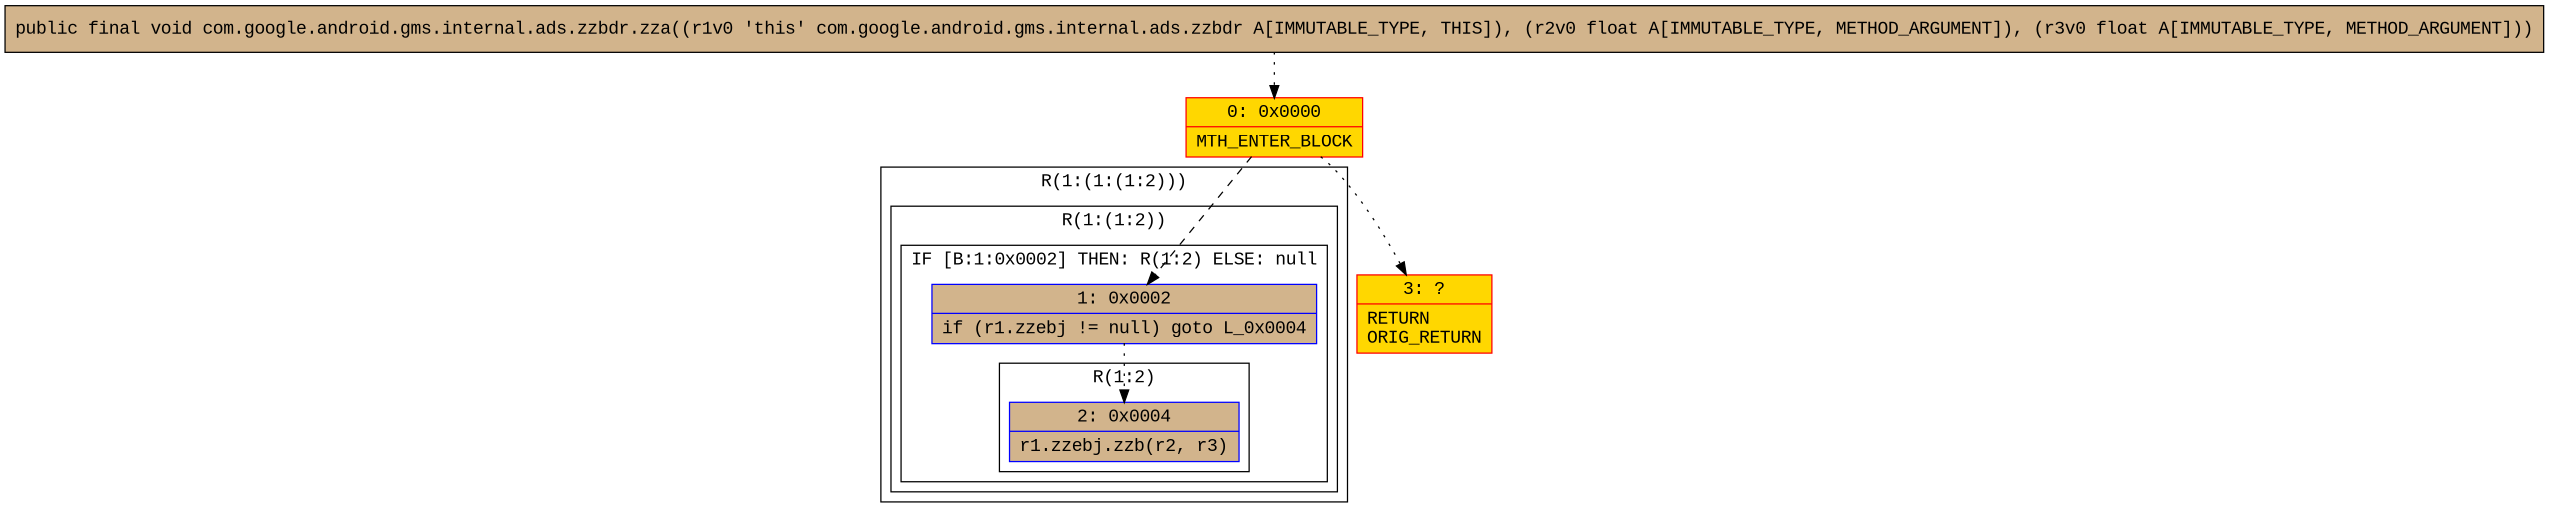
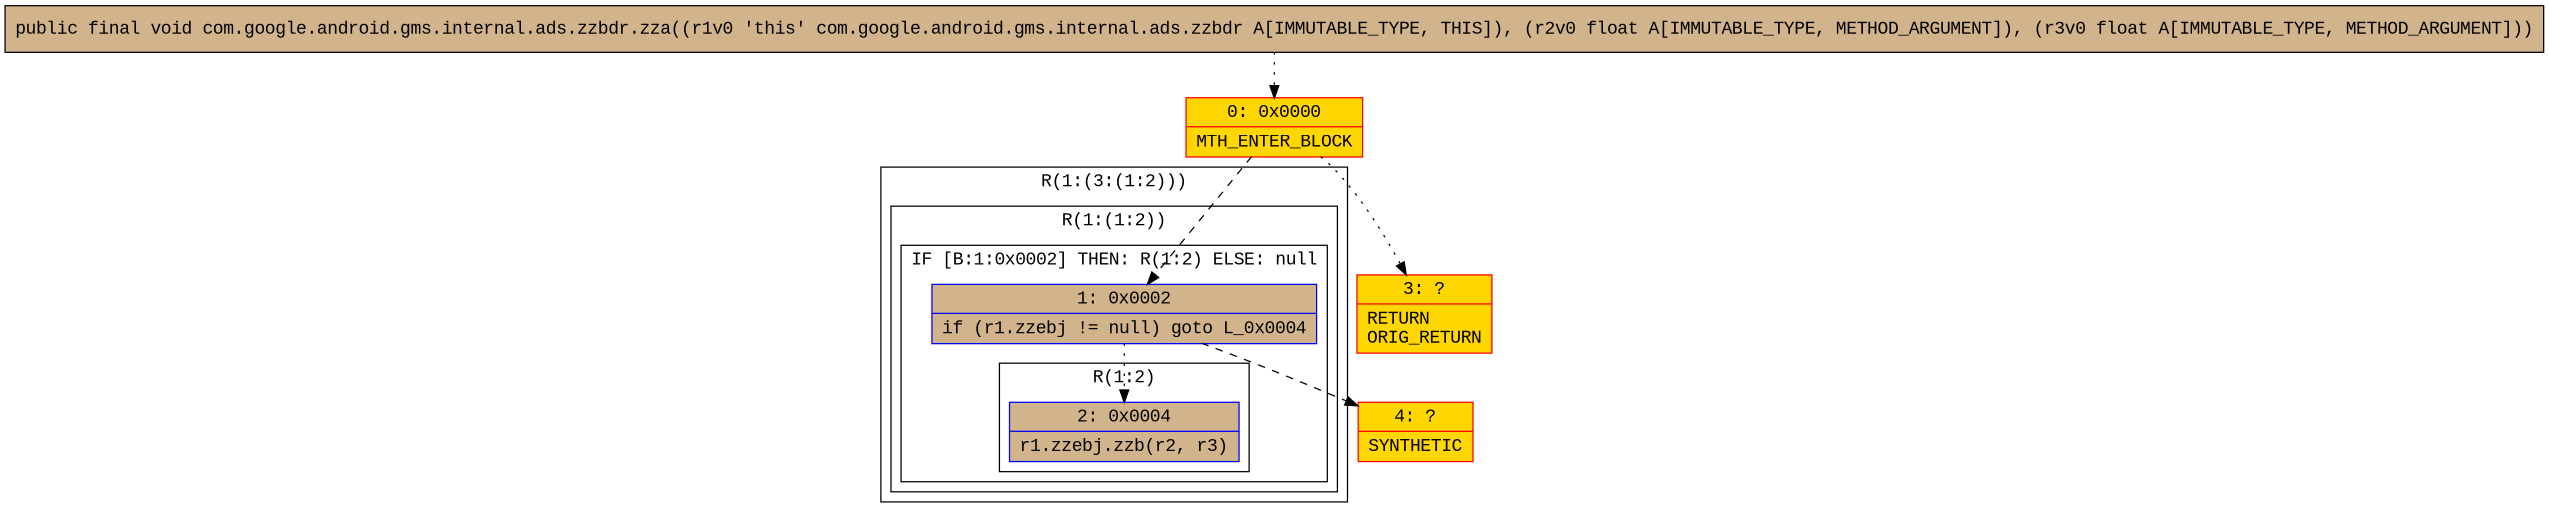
cluster "R(1:(1:(1:2)))": label "R(1:(1:(1:2)))" -> "R(1:(3:(1:2)))"
node "4: ?": added
